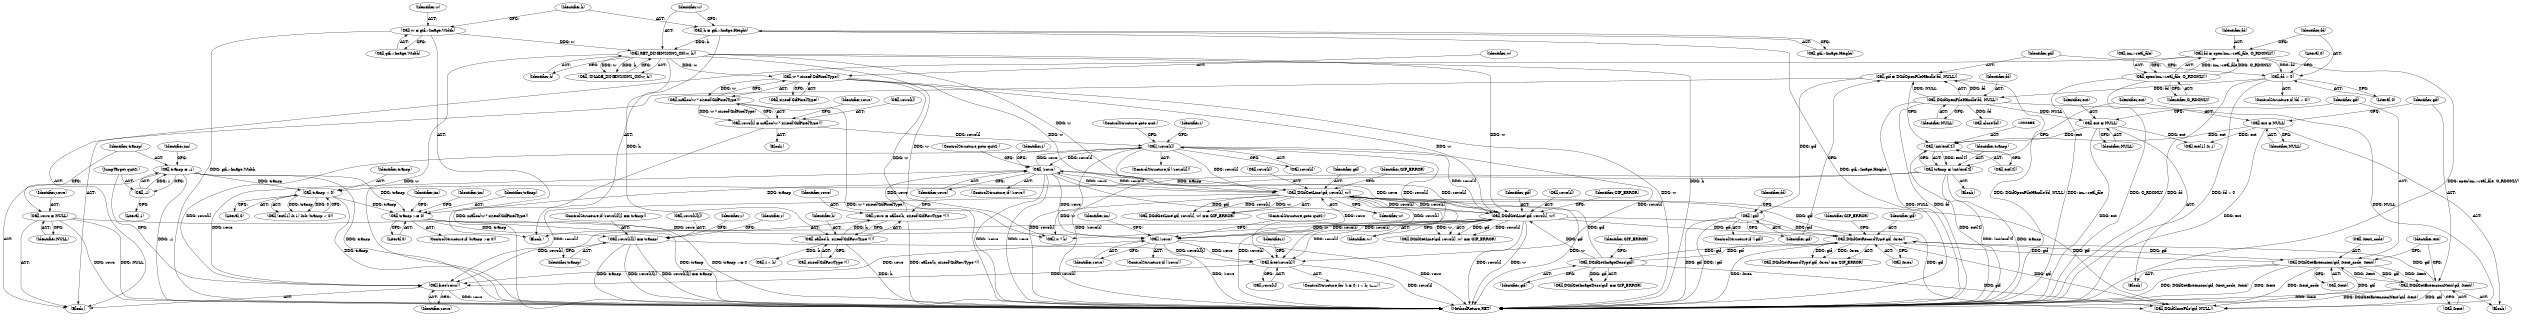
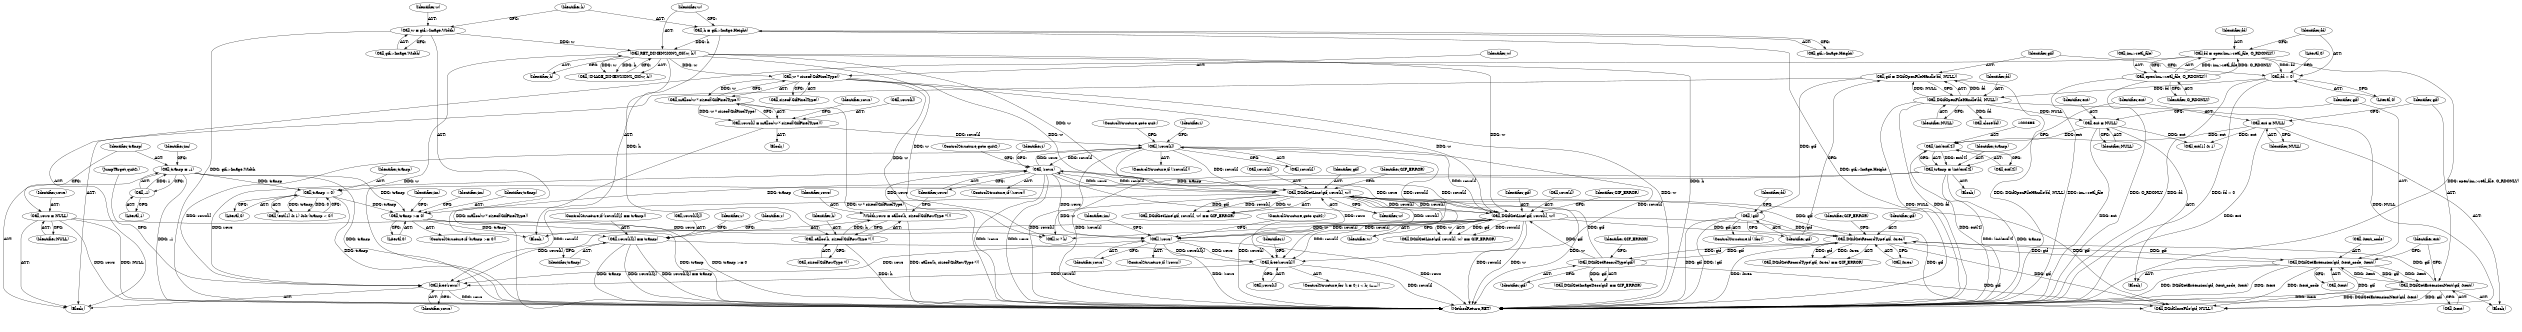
node "(ControlStructure,if (fd < 0))": removed
edge "(Call,gif = DGifOpenFileHandle(fd, NULL))" -> "(Call,(int)ext[4])": now "(Call,gif = DGifOpenFileHandle(fd, NULL))" -> "(Call,DGifOpenFileHandle(fd, NULL))"
edge "(JumpTarget,quit2:)" -> "(Call,-1)": now "(Literal,1)" -> "(Call,-1)"
node "(Call,rows = calloc(h, sizeof(GifRowType *)))": label "(Call,rows = calloc(h, sizeof(GifRowType *)))" -> "(Width,rows = calloc(h, sizeof(GifRowType *)))"
node "(ControlStructure,if (!gif))": label "(ControlStructure,if (!gif))" -> "(ControlStructure,if (!for))"
node "(Call,i < h)": removed
node "(Call,DGifGetImageDesc(gif))": label "(Call,DGifGetImageDesc(gif))" -> "(Call,DGifGetRecordType(gif))"
